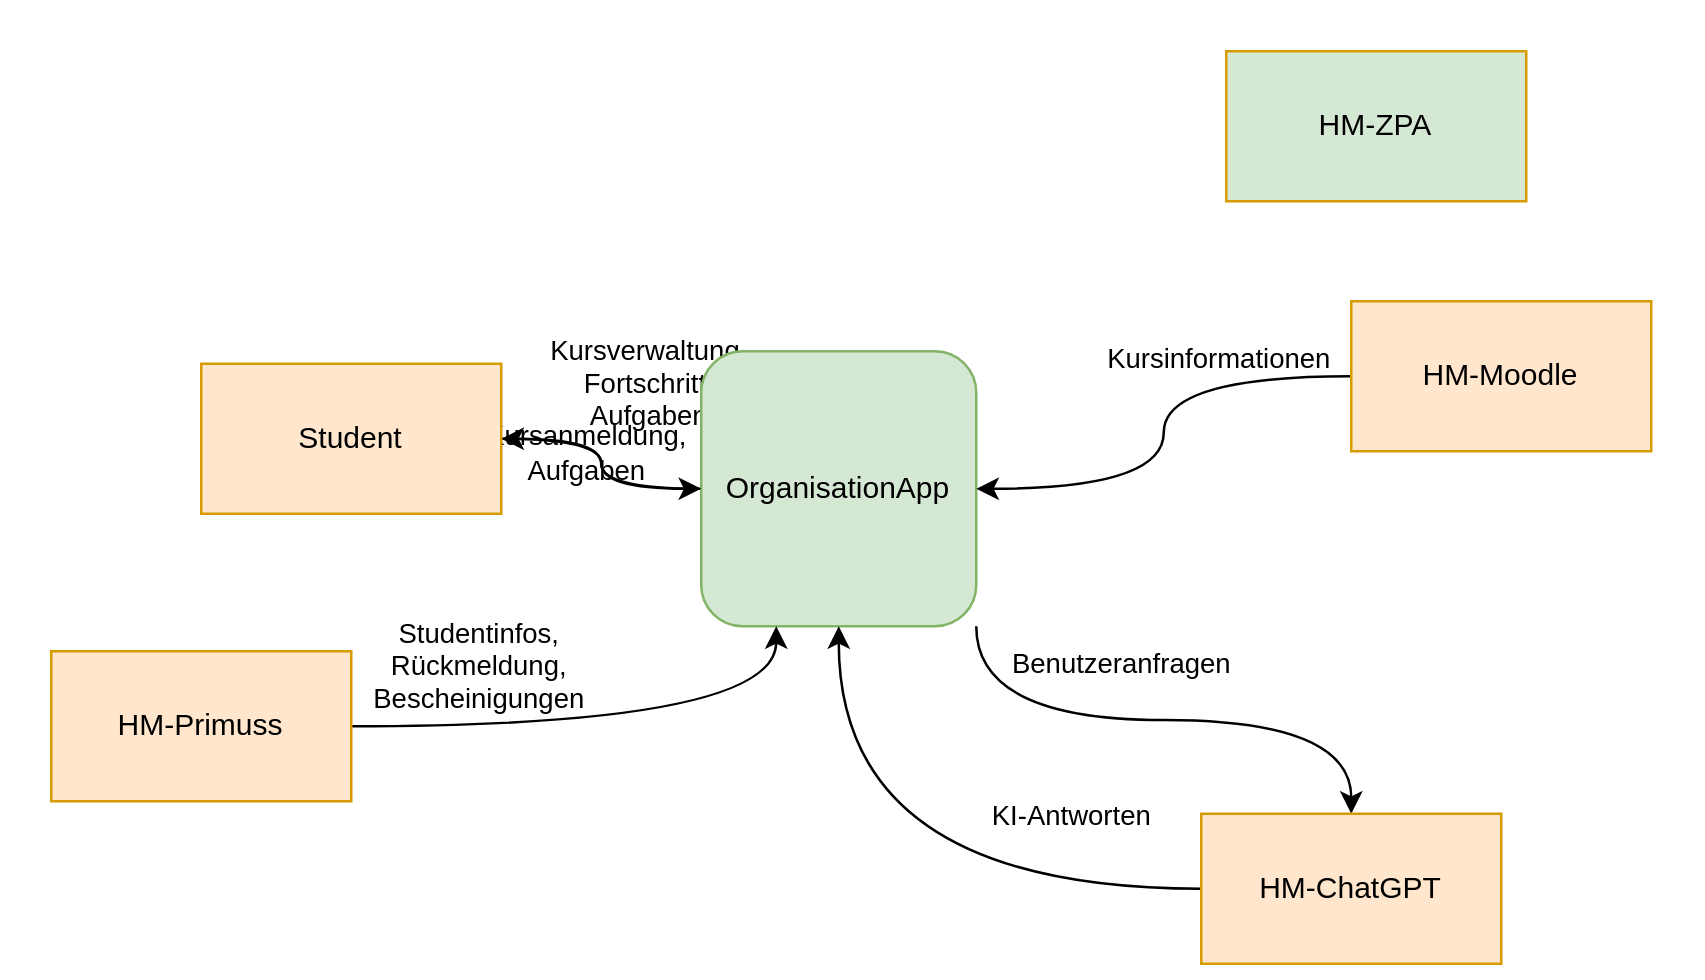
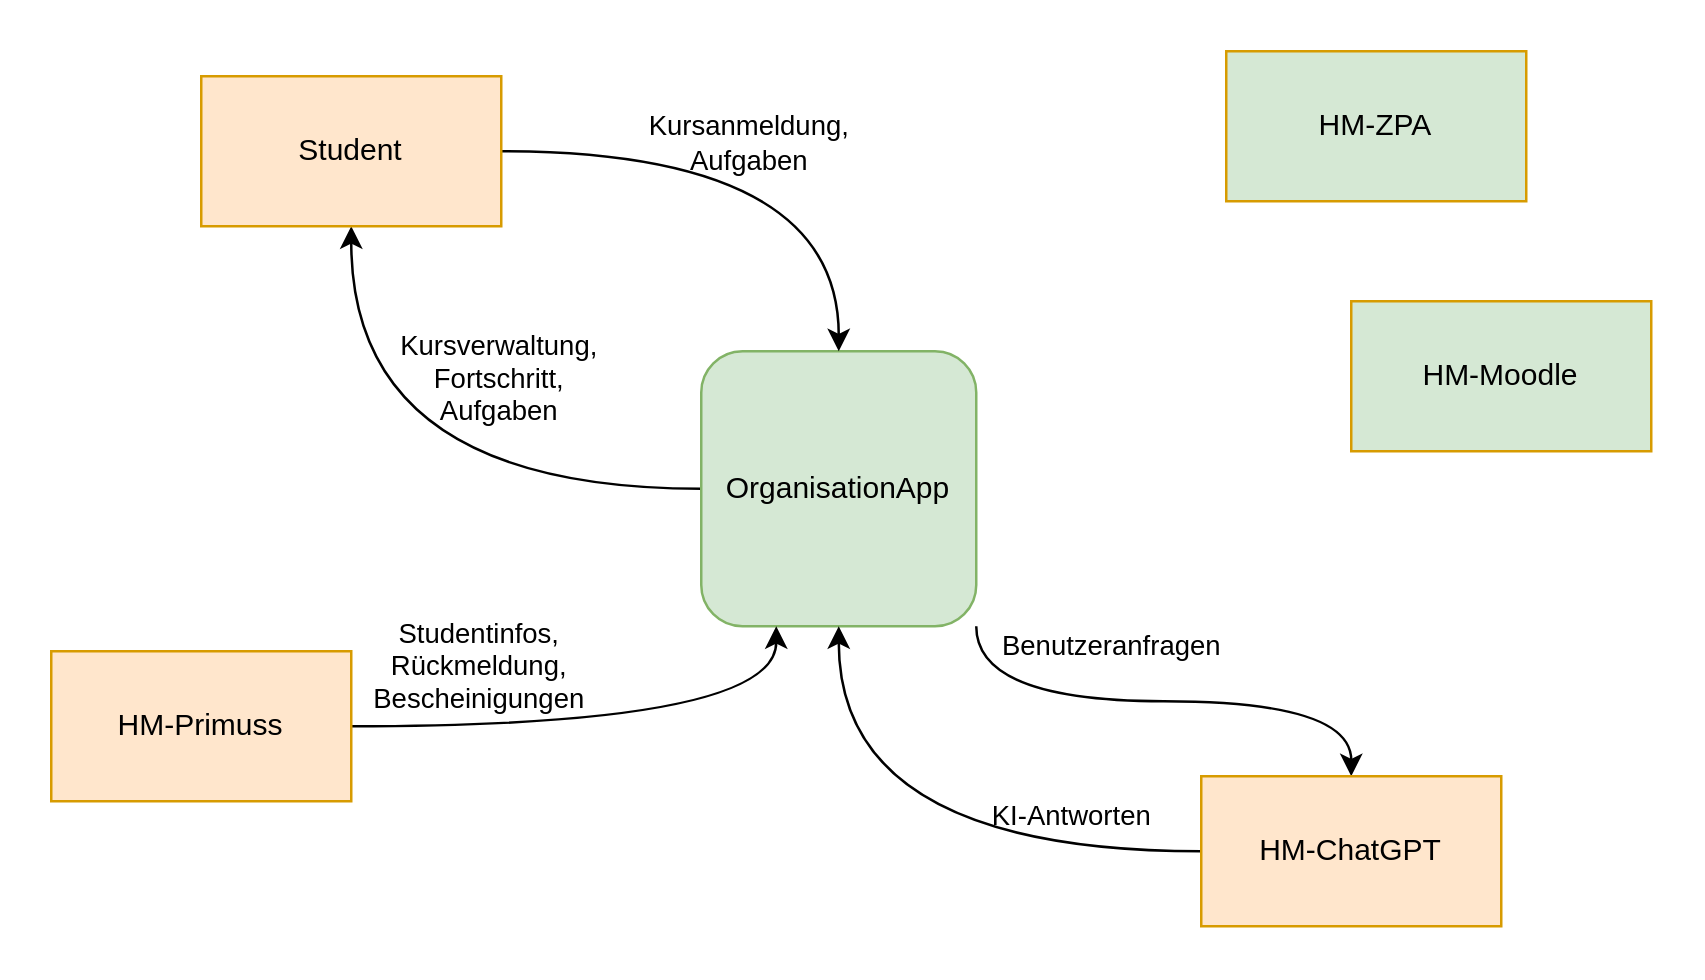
node "HM-Moodle": fillcolor #ffe6cc -> #d5e8d4
edge "HM-Moodle" -> "OrganisationApp": removed, label "Kursinformationen"
node "Student": moved (351, 439) -> (351, 151)
node "HM-ChatGPT": moved (1351, 889) -> (1351, 851)
